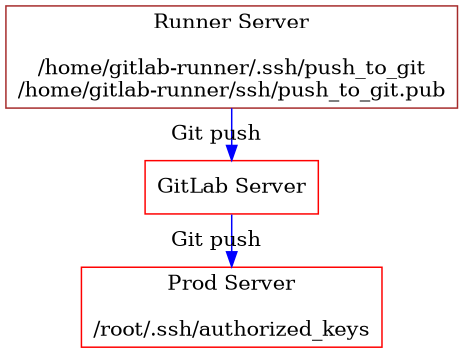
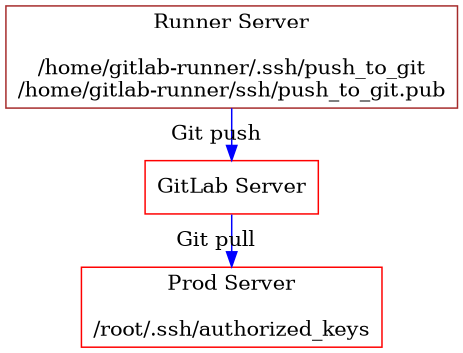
edge "GitLab Server" -> "Prod Server /root/.ssh/authorized_keys": label "Git push" -> "Git pull"
